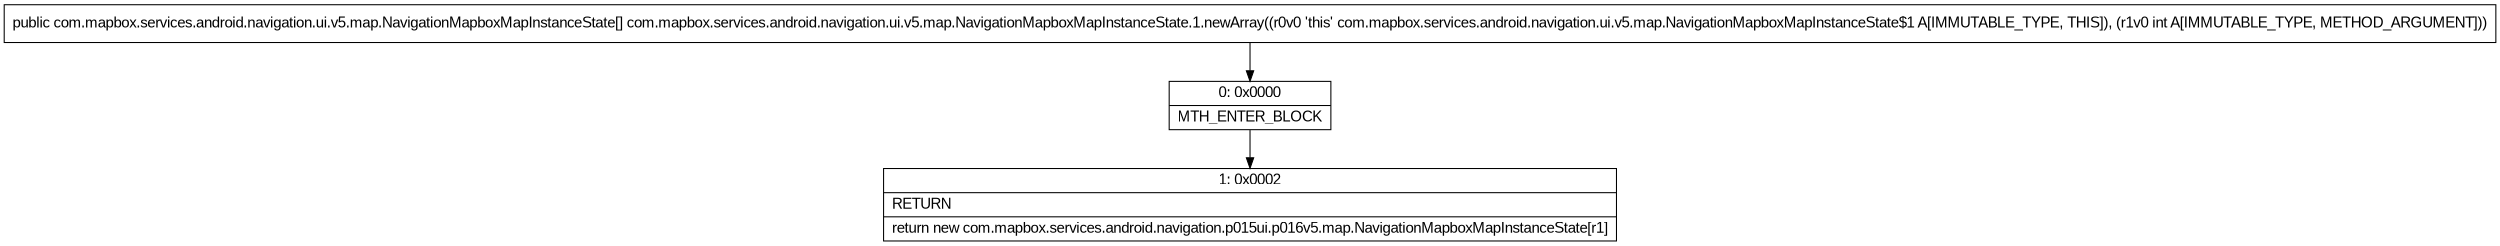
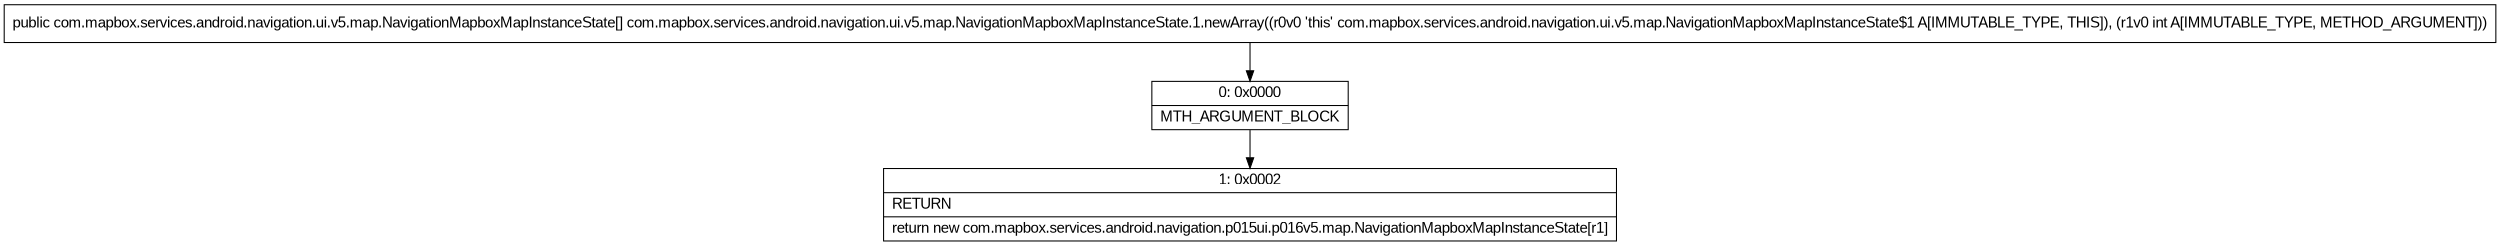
node "0: 0x0000": text "MTH_ENTER_BLOCK" -> "MTH_ARGUMENT_BLOCK"
